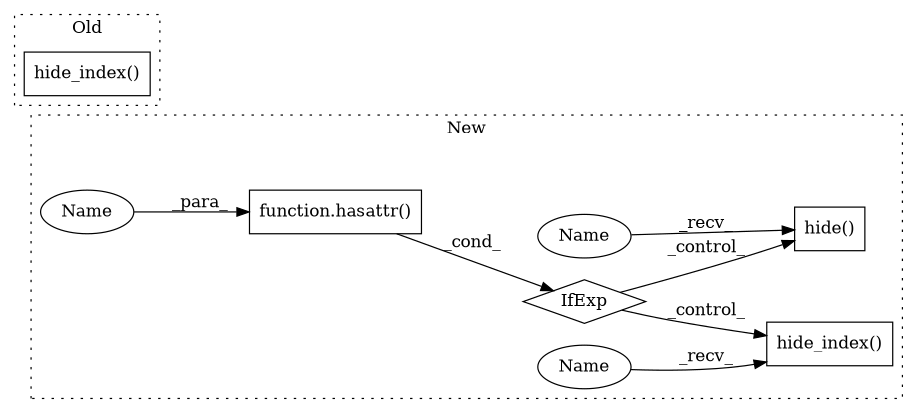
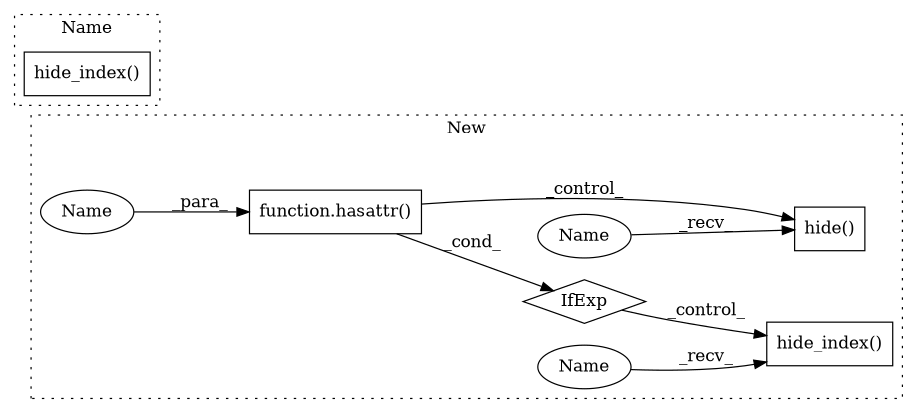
cluster "Old": label "Old" -> "Name"
edge "IfExp" -> "hide()": now "function.hasattr()" -> "hide()"
